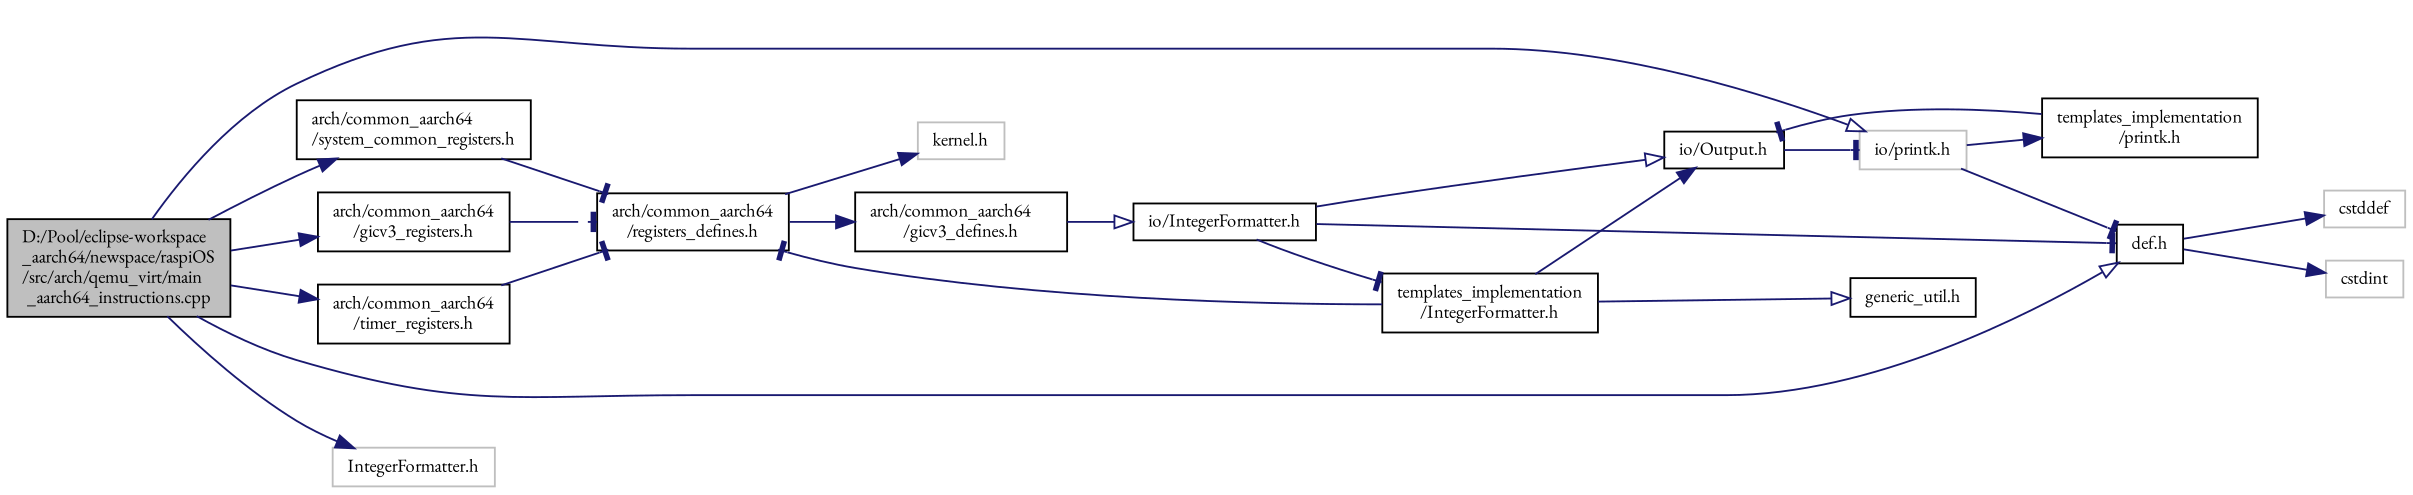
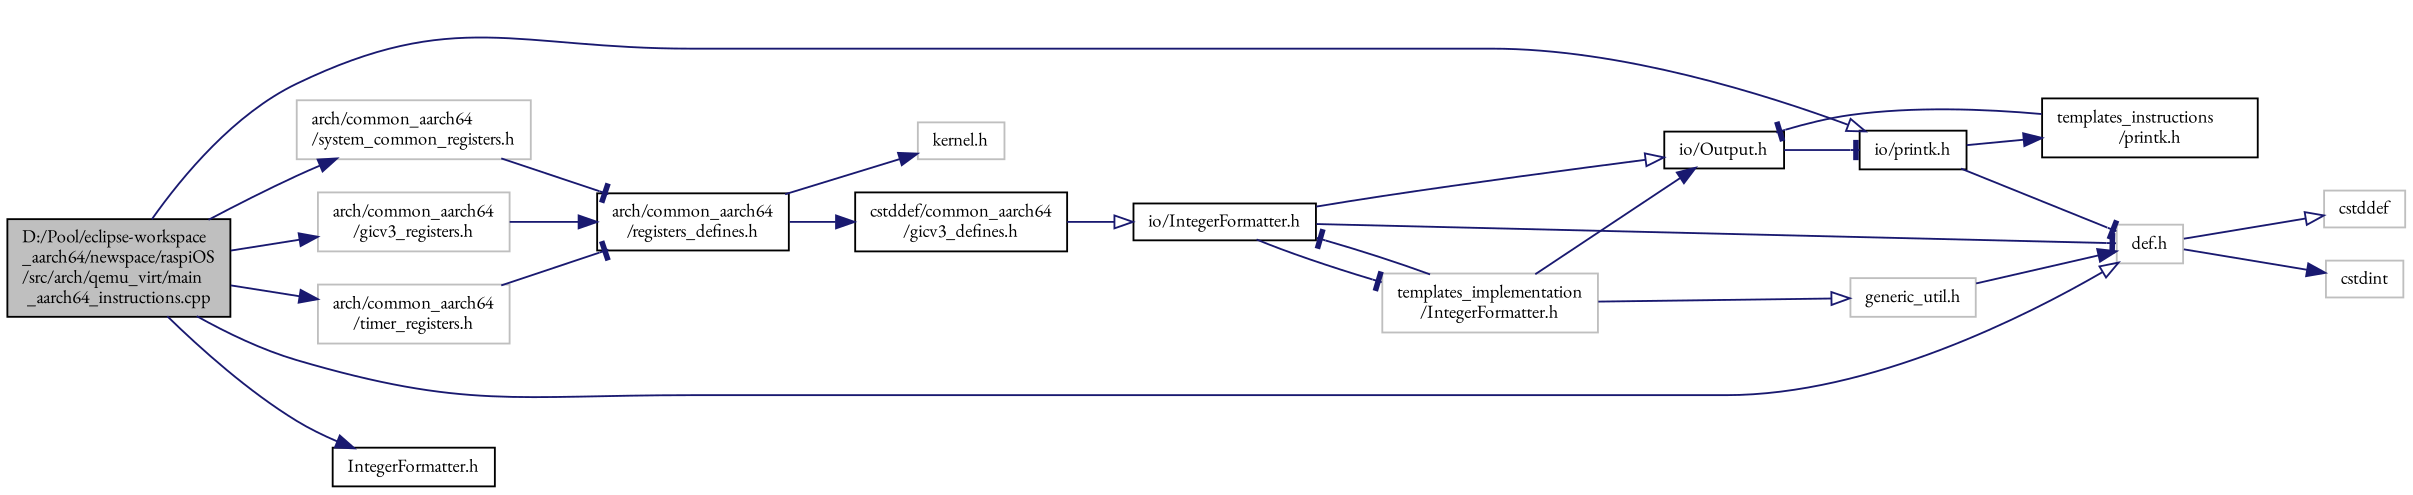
node "templates_implementation /printk.h": label "templates_implementation /printk.h" -> "templates_instructions /printk.h"
node "arch/common_aarch64 /system_common_registers.h": color black -> grey75
node "io/printk.h": color grey75 -> black
node "arch/common_aarch64 /gicv3_registers.h": color black -> grey75
edge "arch/common_aarch64 /gicv3_registers.h" -> "arch/common_aarch64 /registers_defines.h": arrowhead tee -> normal
node "arch/common_aarch64 /gicv3_defines.h": label "arch/common_aarch64 /gicv3_defines.h" -> "cstddef/common_aarch64 /gicv3_defines.h"
edge "def.h" -> "cstddef": arrowhead normal -> onormal
node "def.h": color black -> grey75
edge "generic_util.h" -> "def.h": added
edge "templates_implementation /IntegerFormatter.h" -> "arch/common_aarch64 /registers_defines.h": now "templates_implementation /IntegerFormatter.h" -> "io/IntegerFormatter.h"
node "generic_util.h": color black -> grey75
node "templates_implementation /IntegerFormatter.h": color black -> grey75
node "arch/common_aarch64 /timer_registers.h": color black -> grey75
node "IntegerFormatter.h": color grey75 -> black
